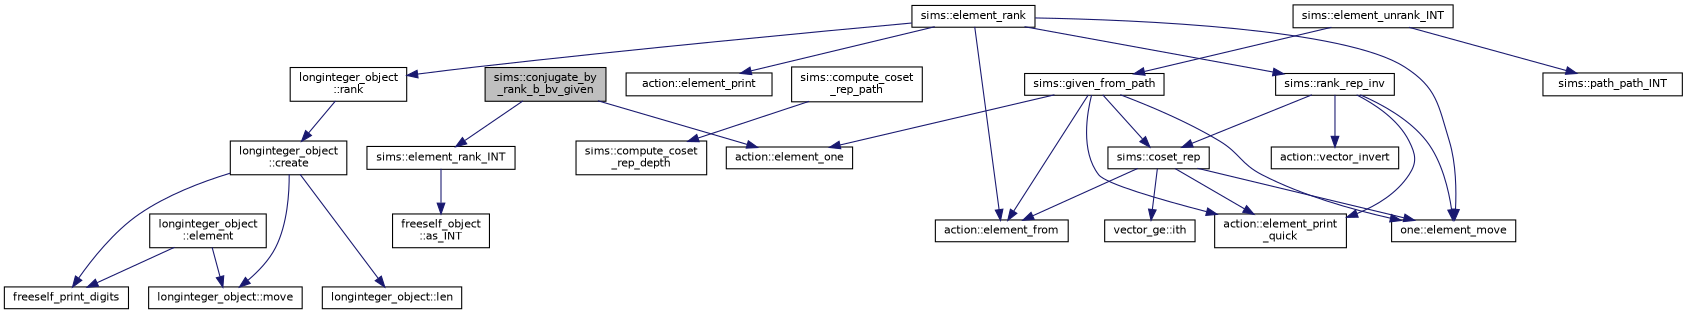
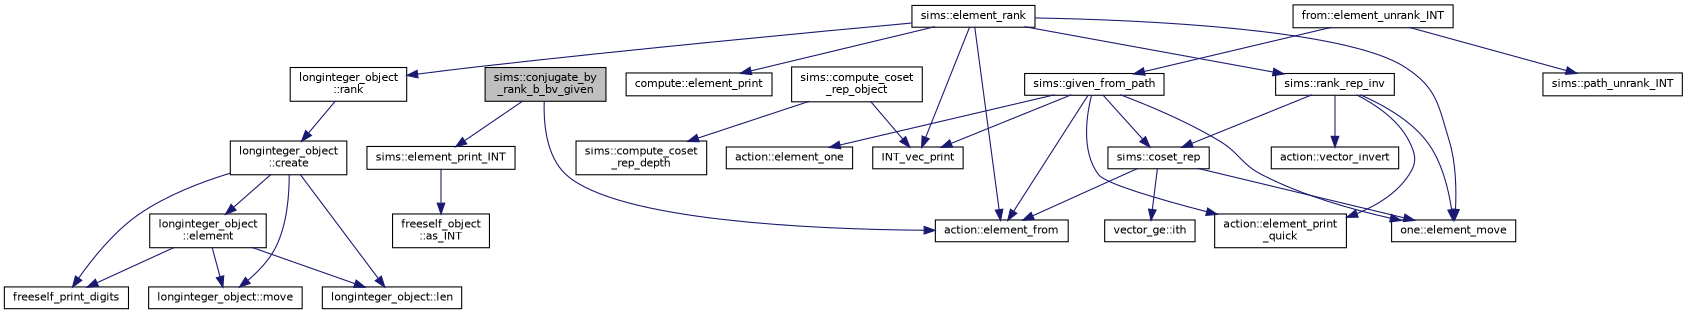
node "sims::element_unrank_INT": label "sims::element_unrank_INT" -> "from::element_unrank_INT"
node "action::element_print": label "action::element_print" -> "compute::element_print"
node "sims::compute_coset _rep_path": label "sims::compute_coset _rep_path" -> "sims::compute_coset _rep_object"
node "sims::path_path_INT": label "sims::path_path_INT" -> "sims::path_unrank_INT"
edge "sims::conjugate_by _rank_b_bv_given" -> "action::element_one": now "sims::conjugate_by _rank_b_bv_given" -> "action::element_from"
node "sims::element_rank_INT": label "sims::element_rank_INT" -> "sims::element_print_INT"
node "INT_vec_print": added
edge "sims::coset_rep" -> "action::element_print _quick": removed
edge "longinteger_object ::create" -> "longinteger_object ::element": added
edge "longinteger_object ::element" -> "longinteger_object::len": added
